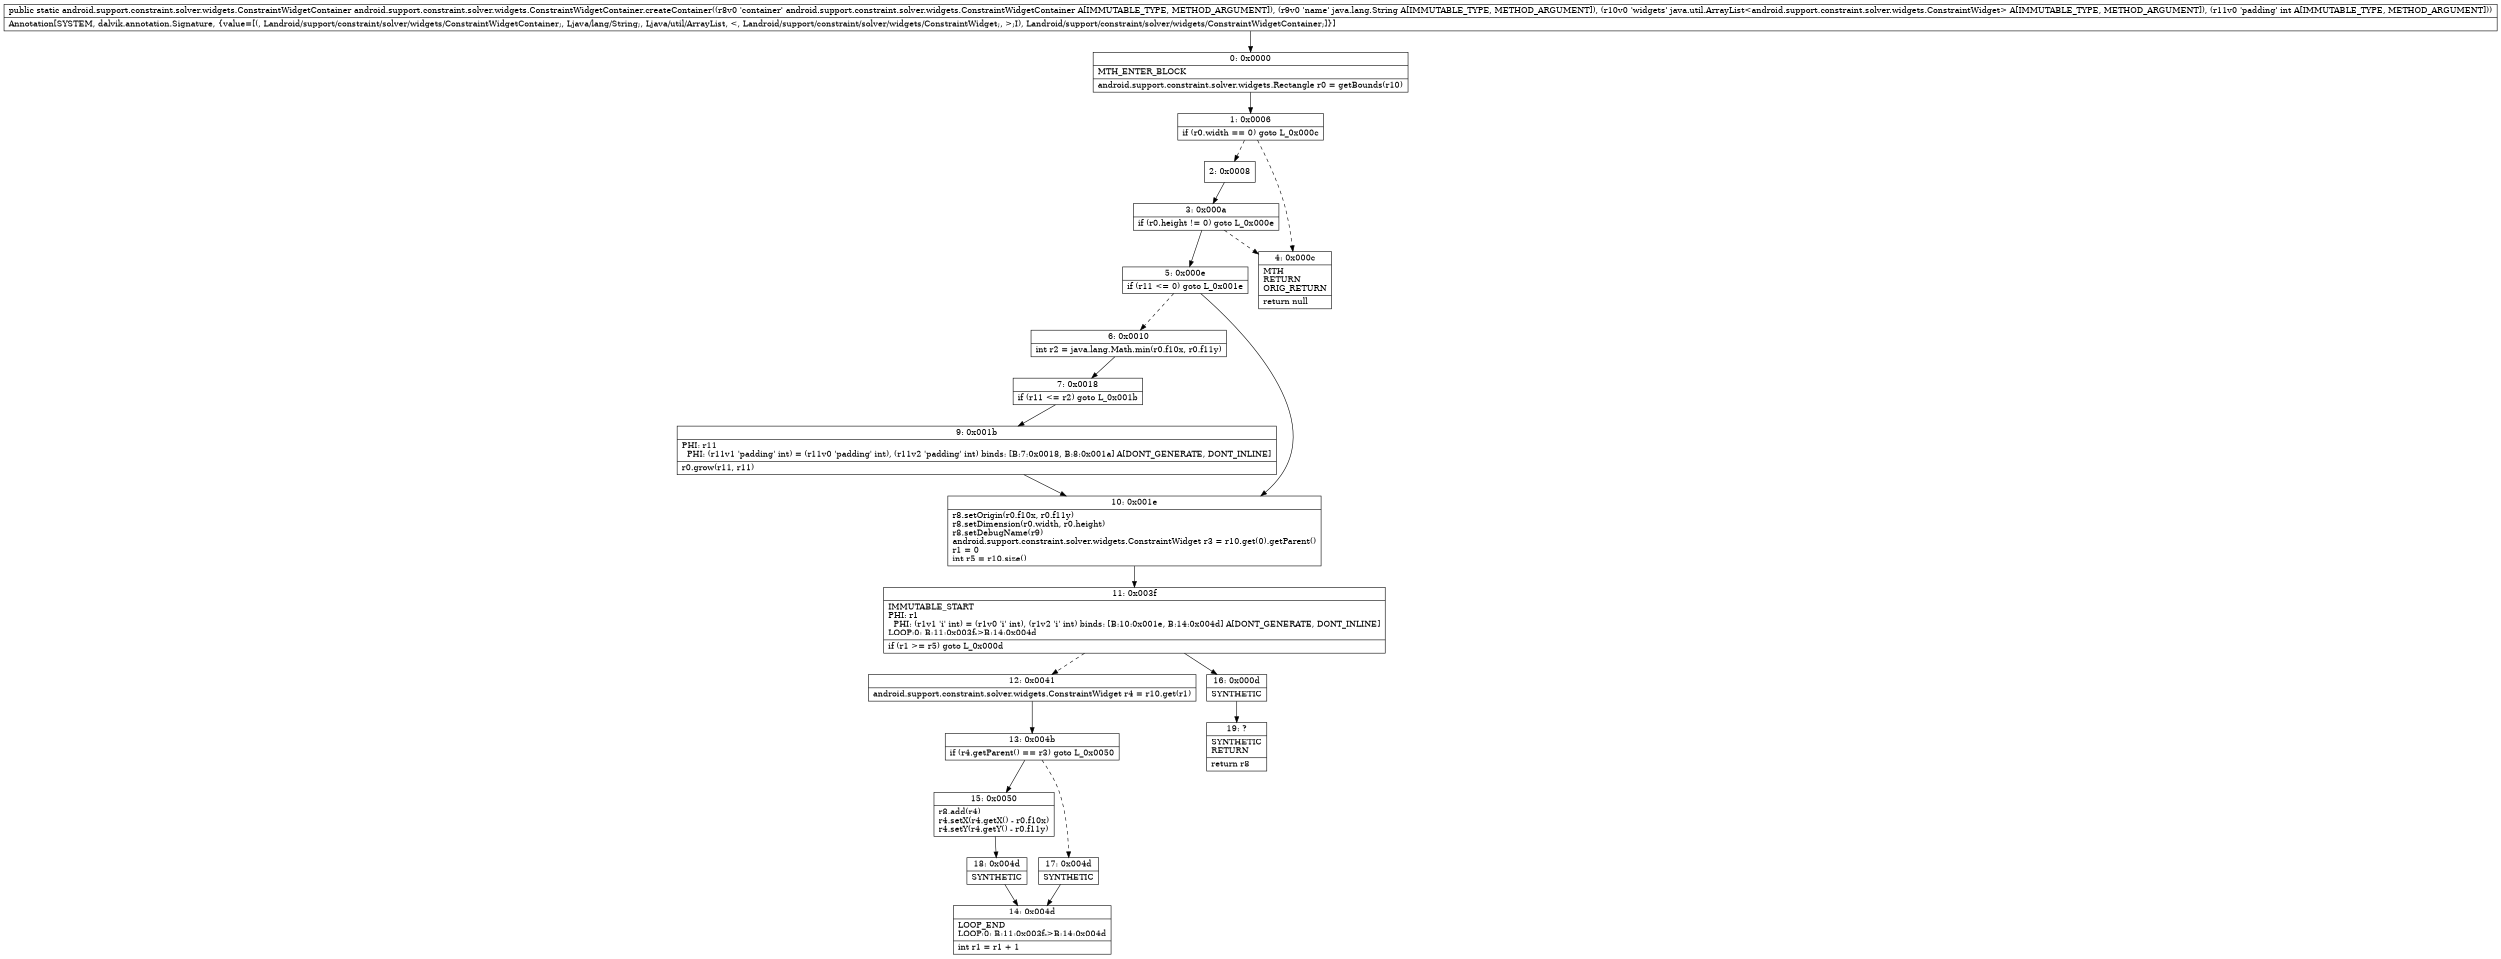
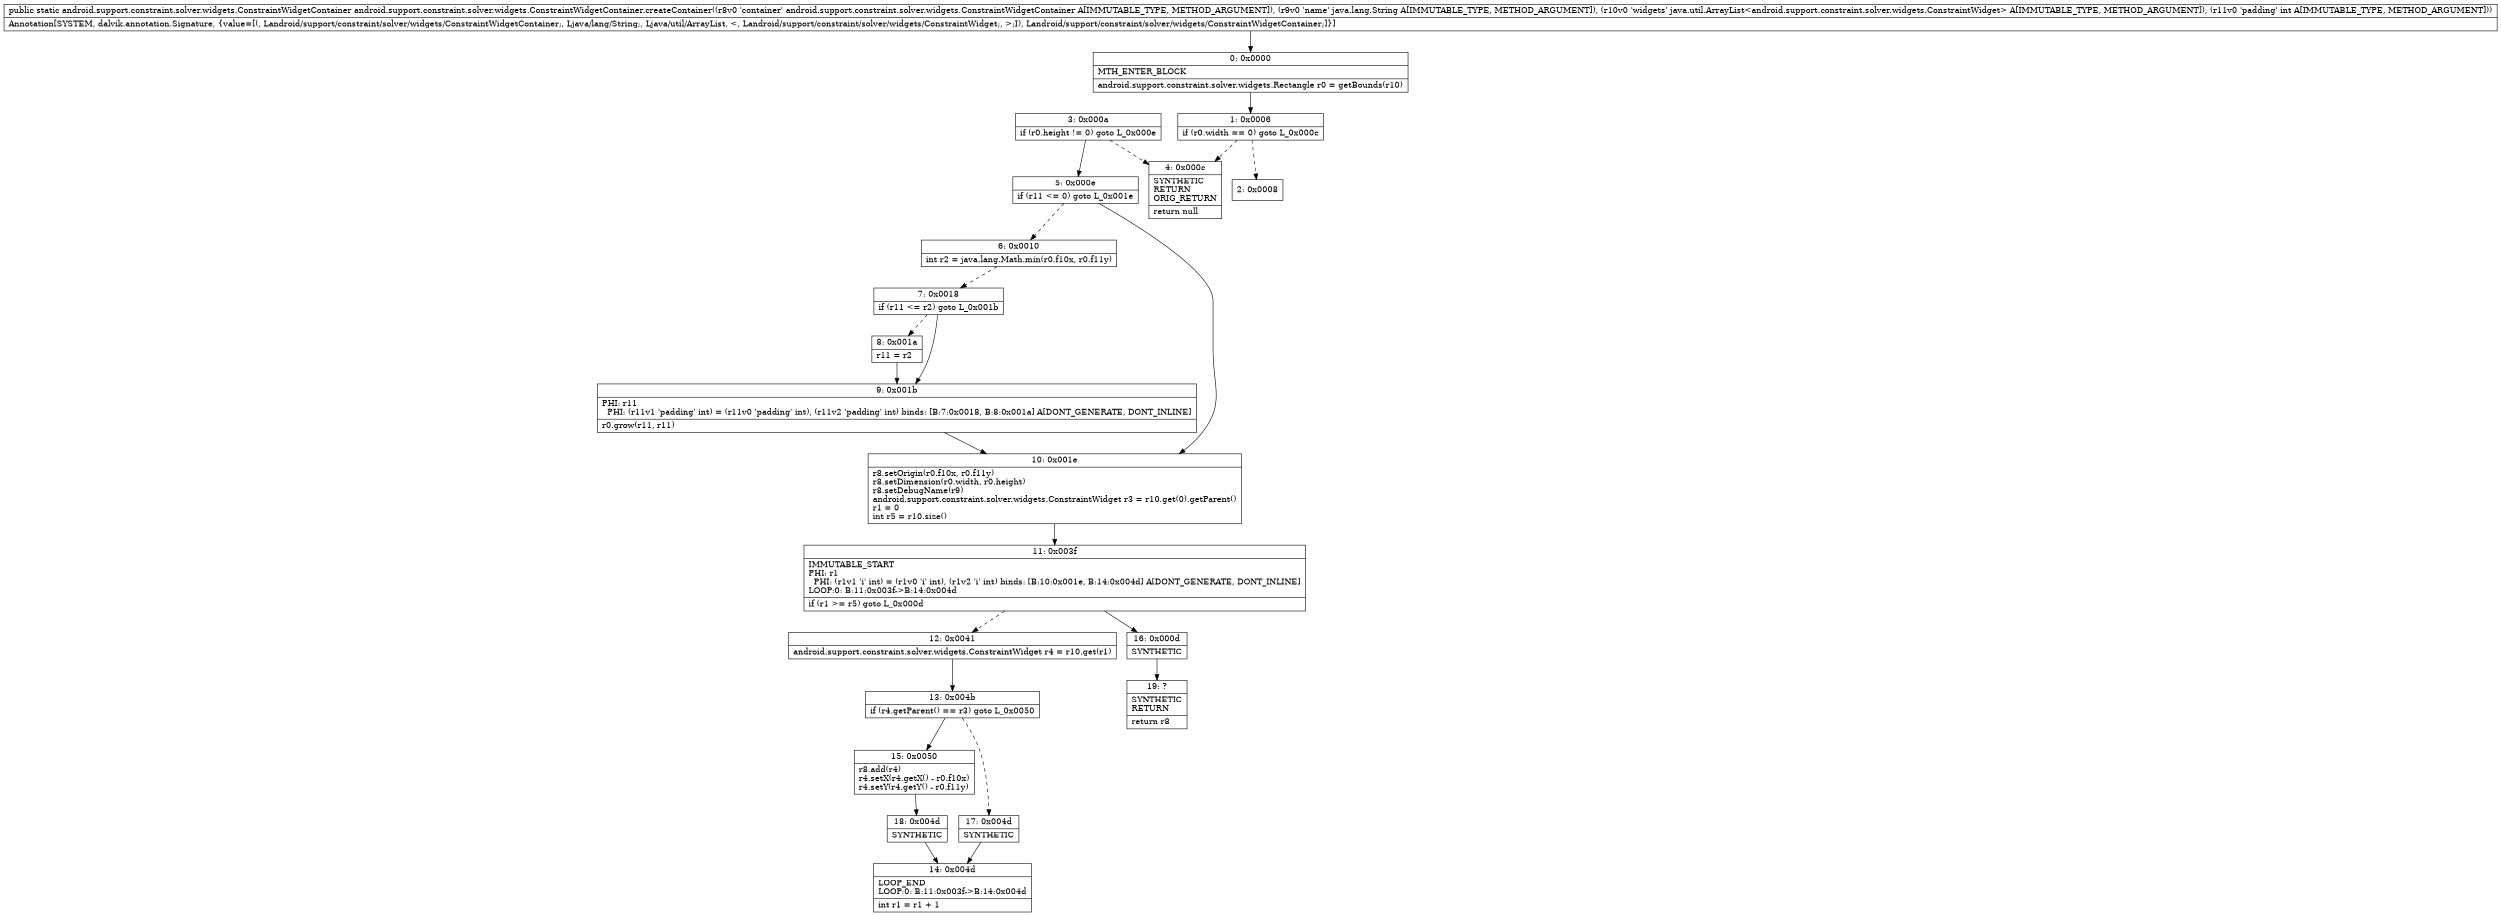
edge "2: 0x0008" -> "3: 0x000a": removed
node "4: 0x000c": text "MTH" -> "SYNTHETIC"
node "8: 0x001a": added
edge "6: 0x0010" -> "7: 0x0018": style solid -> dashed
